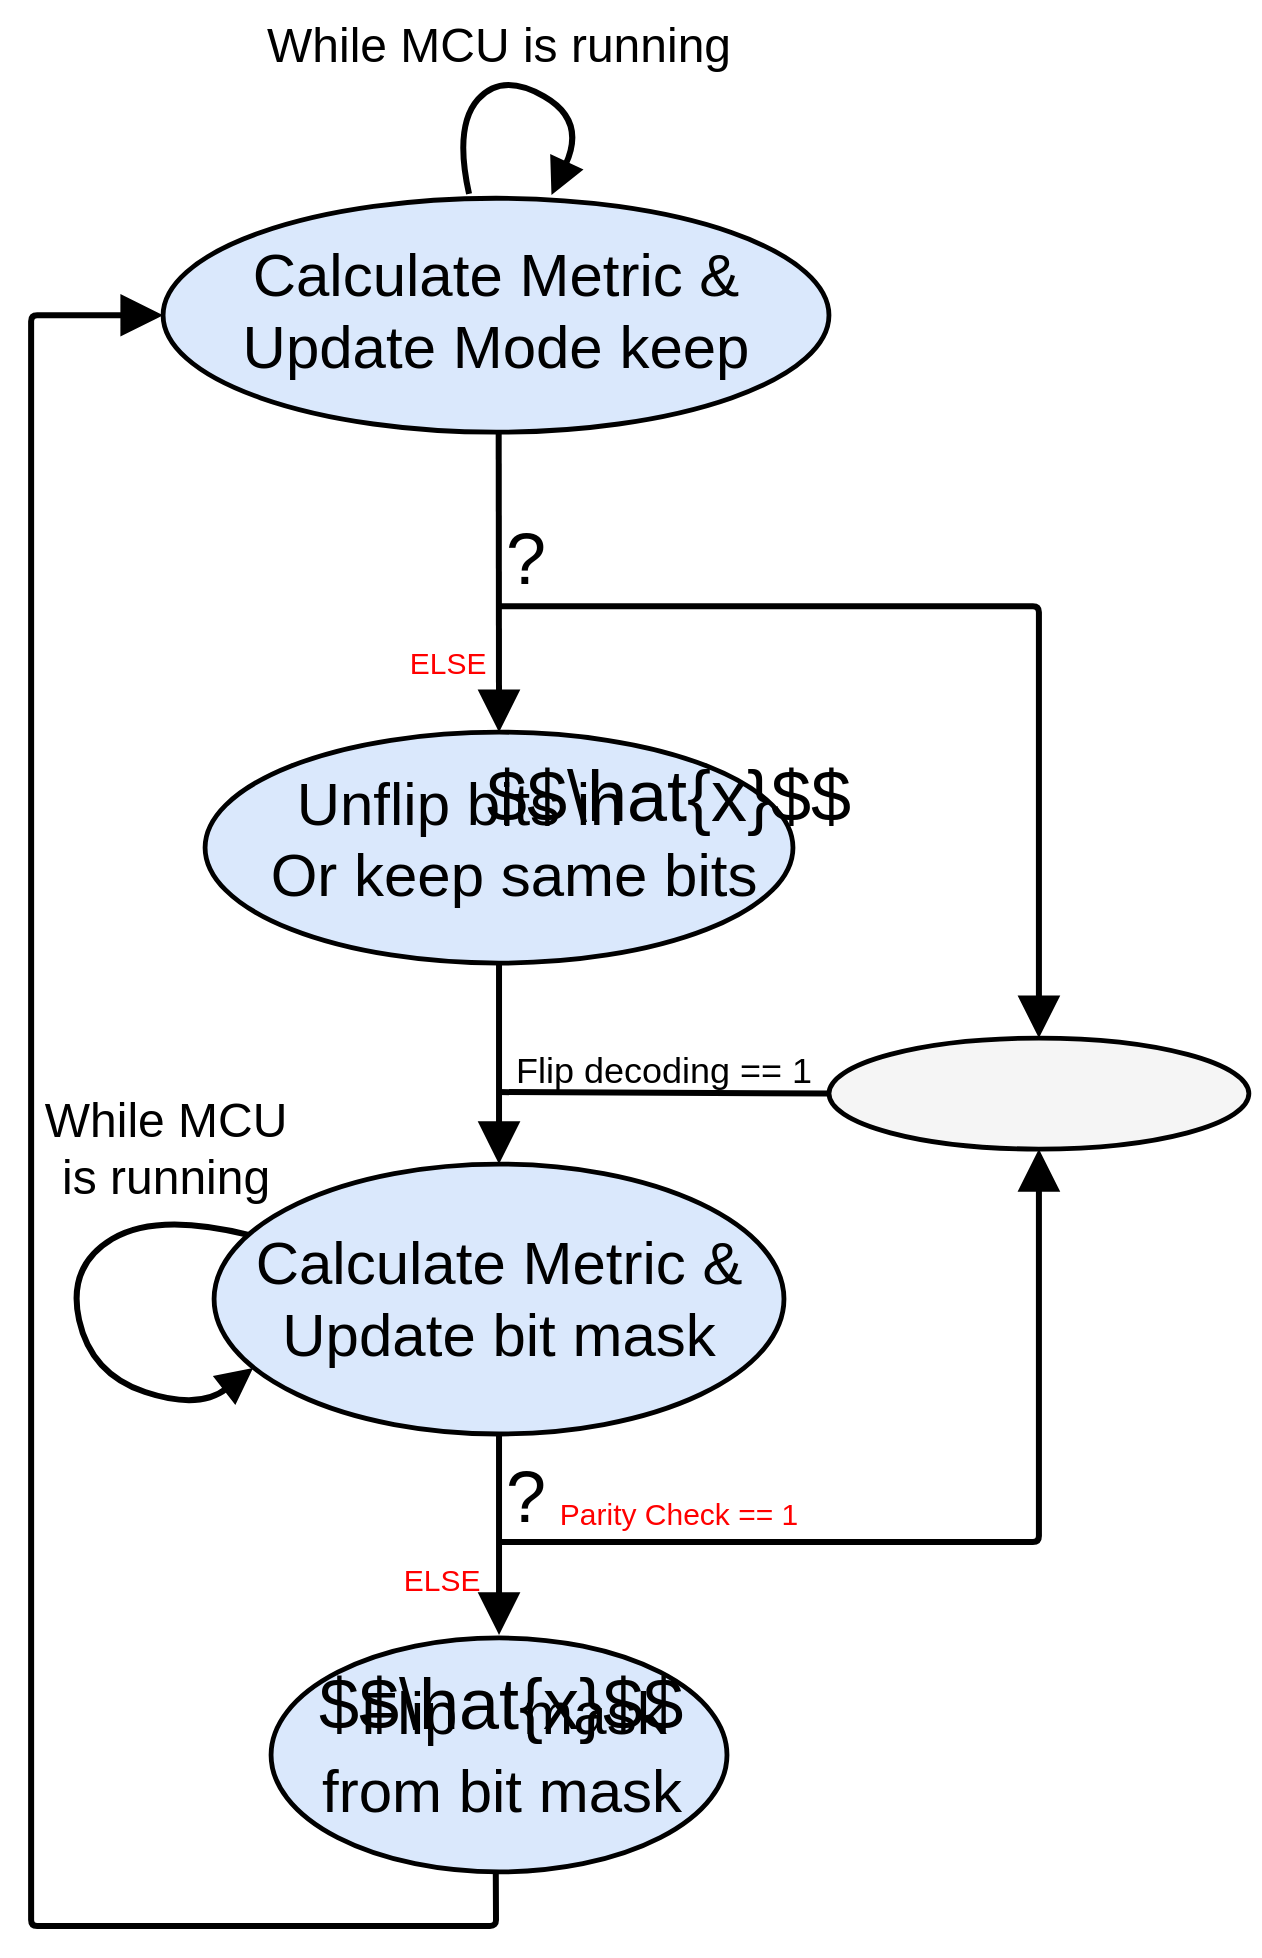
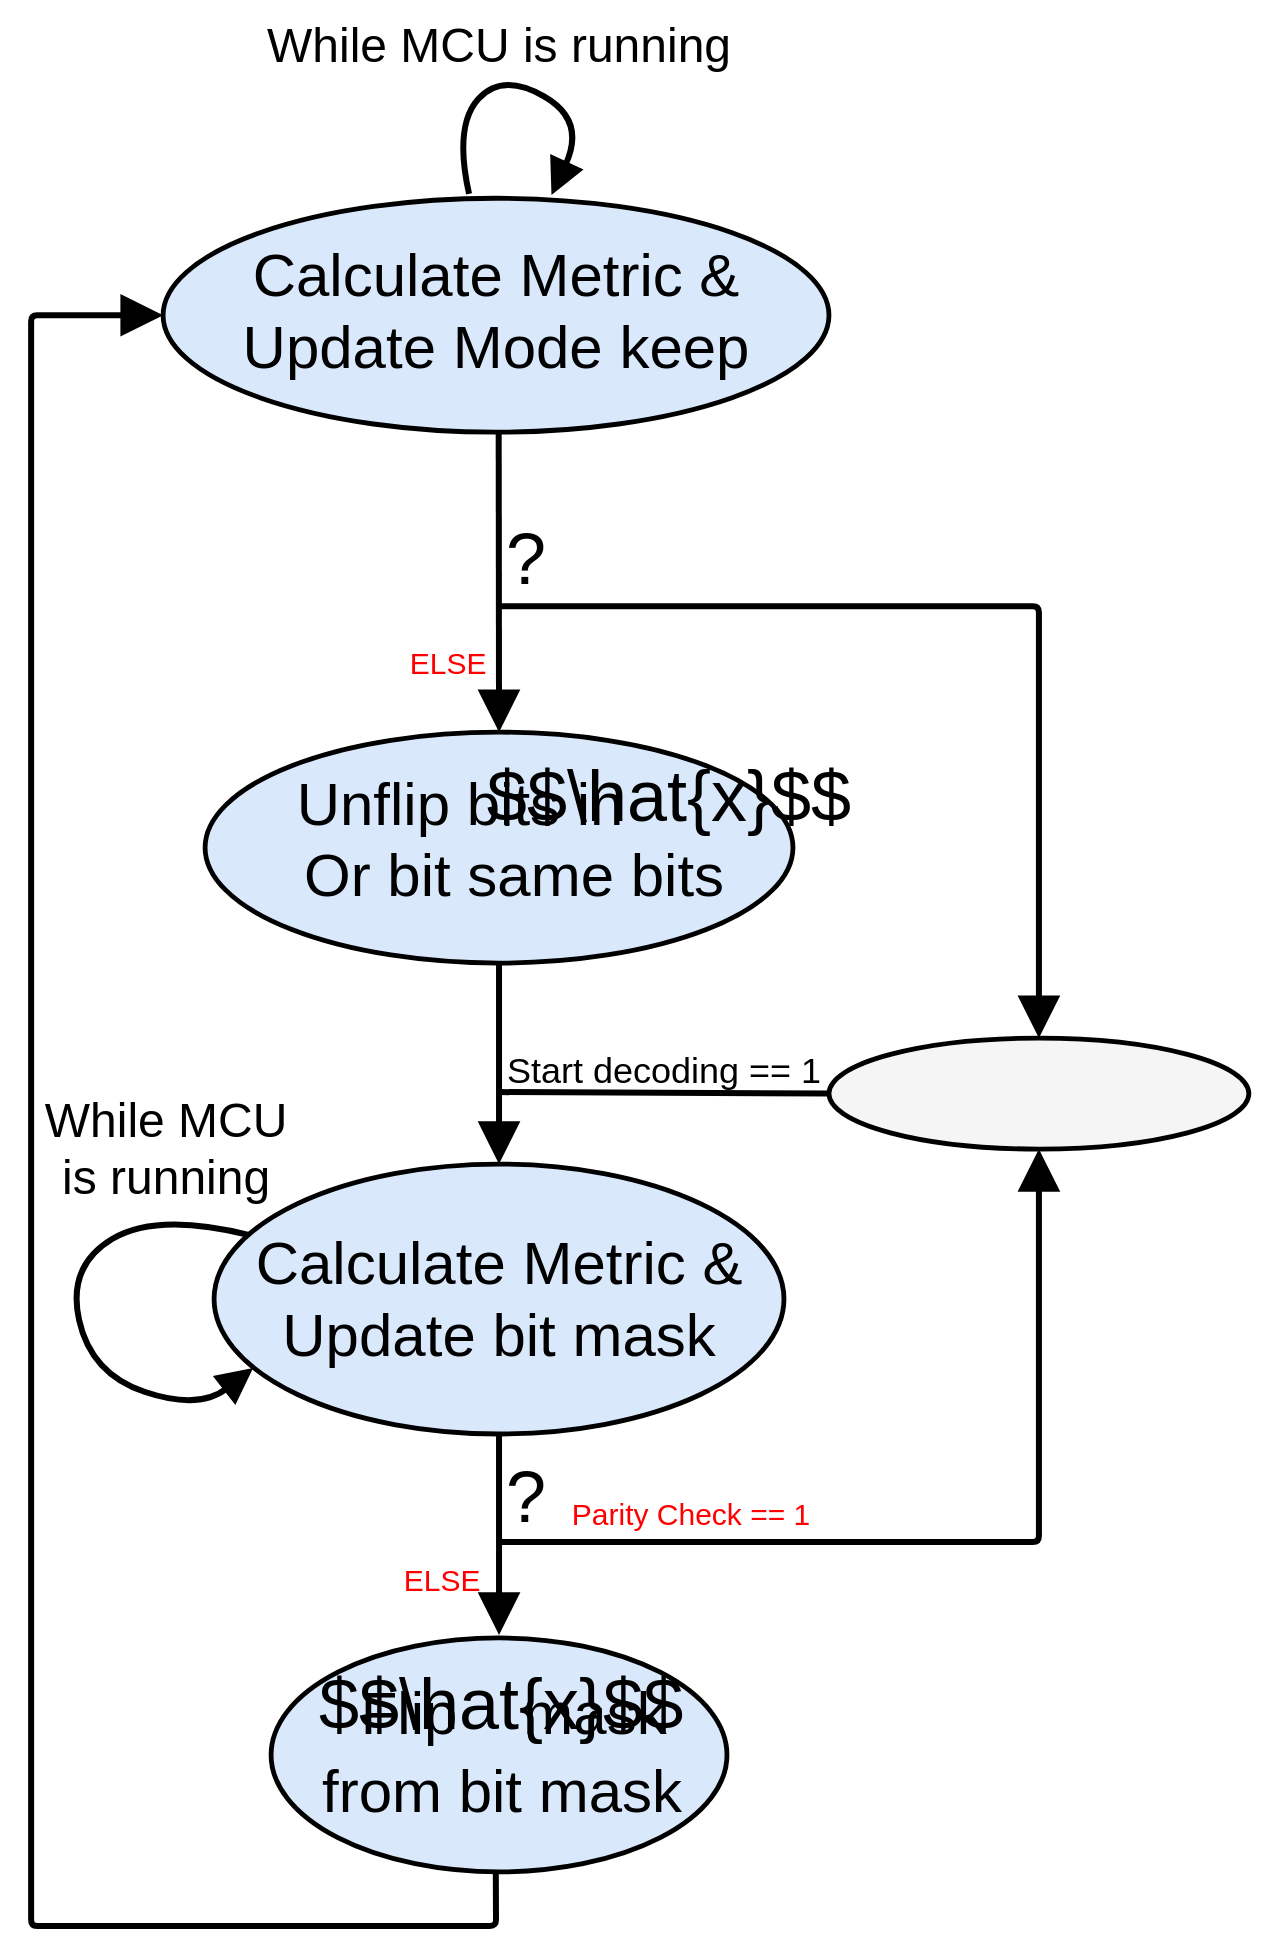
node "Or keep same bits": label "Or keep same bits" -> "Or bit same bits"
node "Flip decoding == 1": label "Flip decoding == 1" -> "Start decoding == 1"
node "Parity Check == 1": moved (679, 1515) -> (691, 1515)
